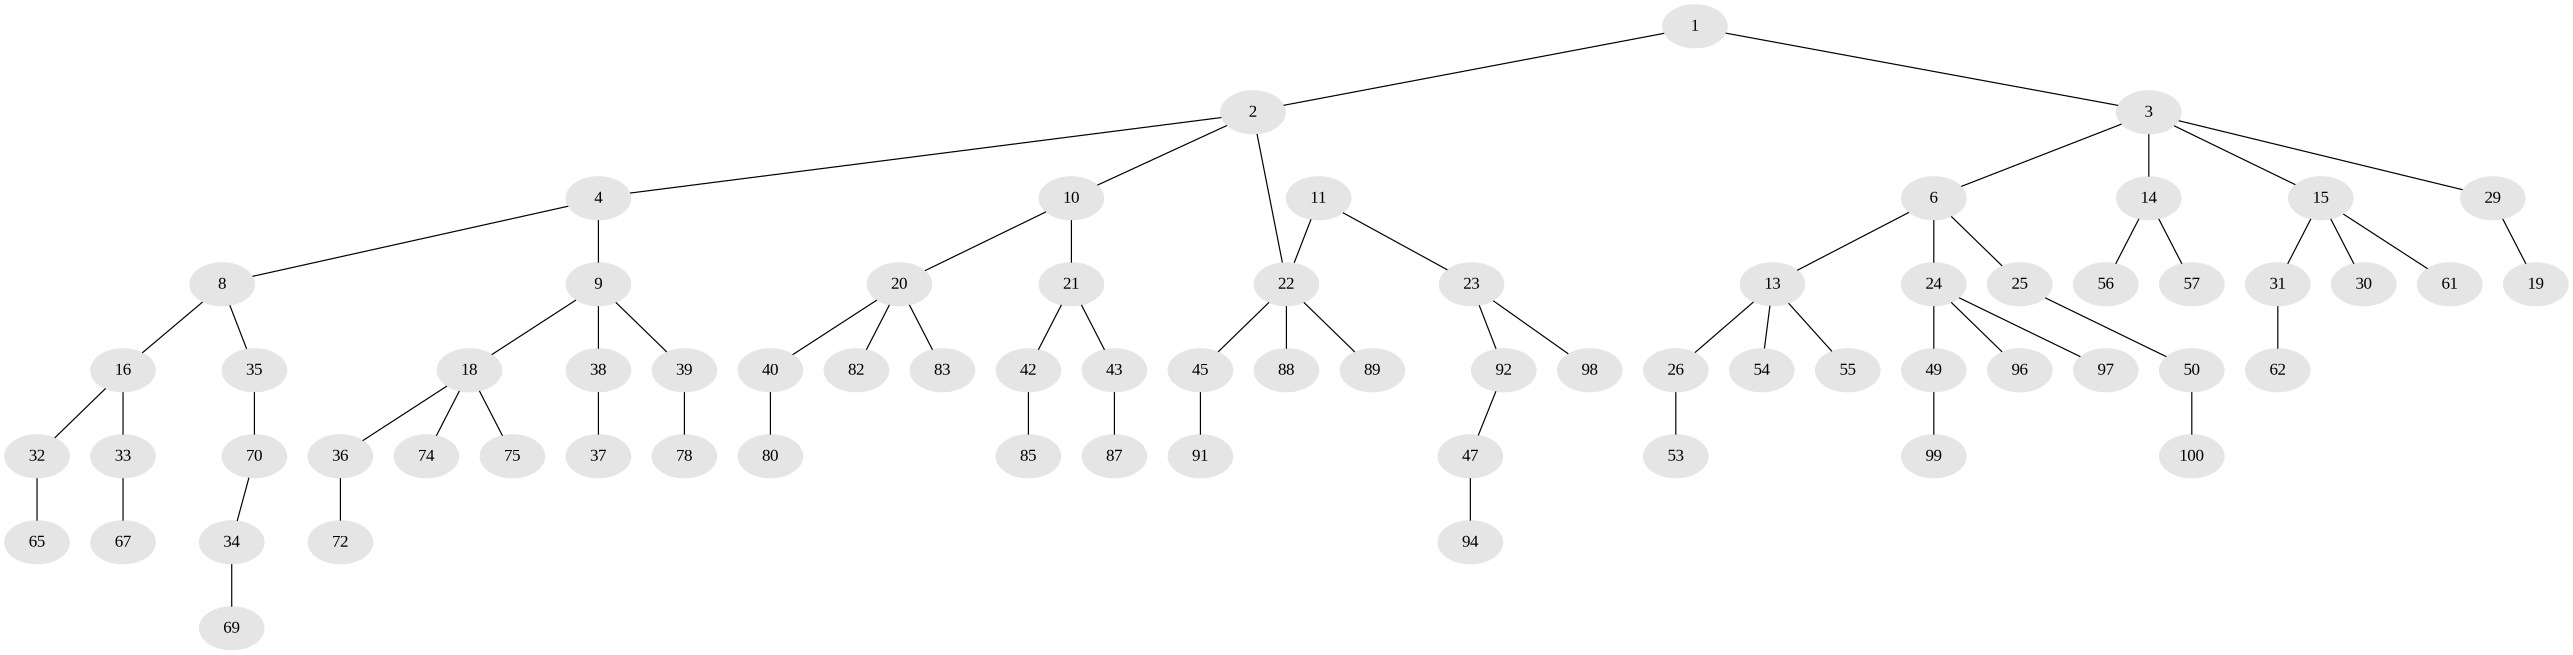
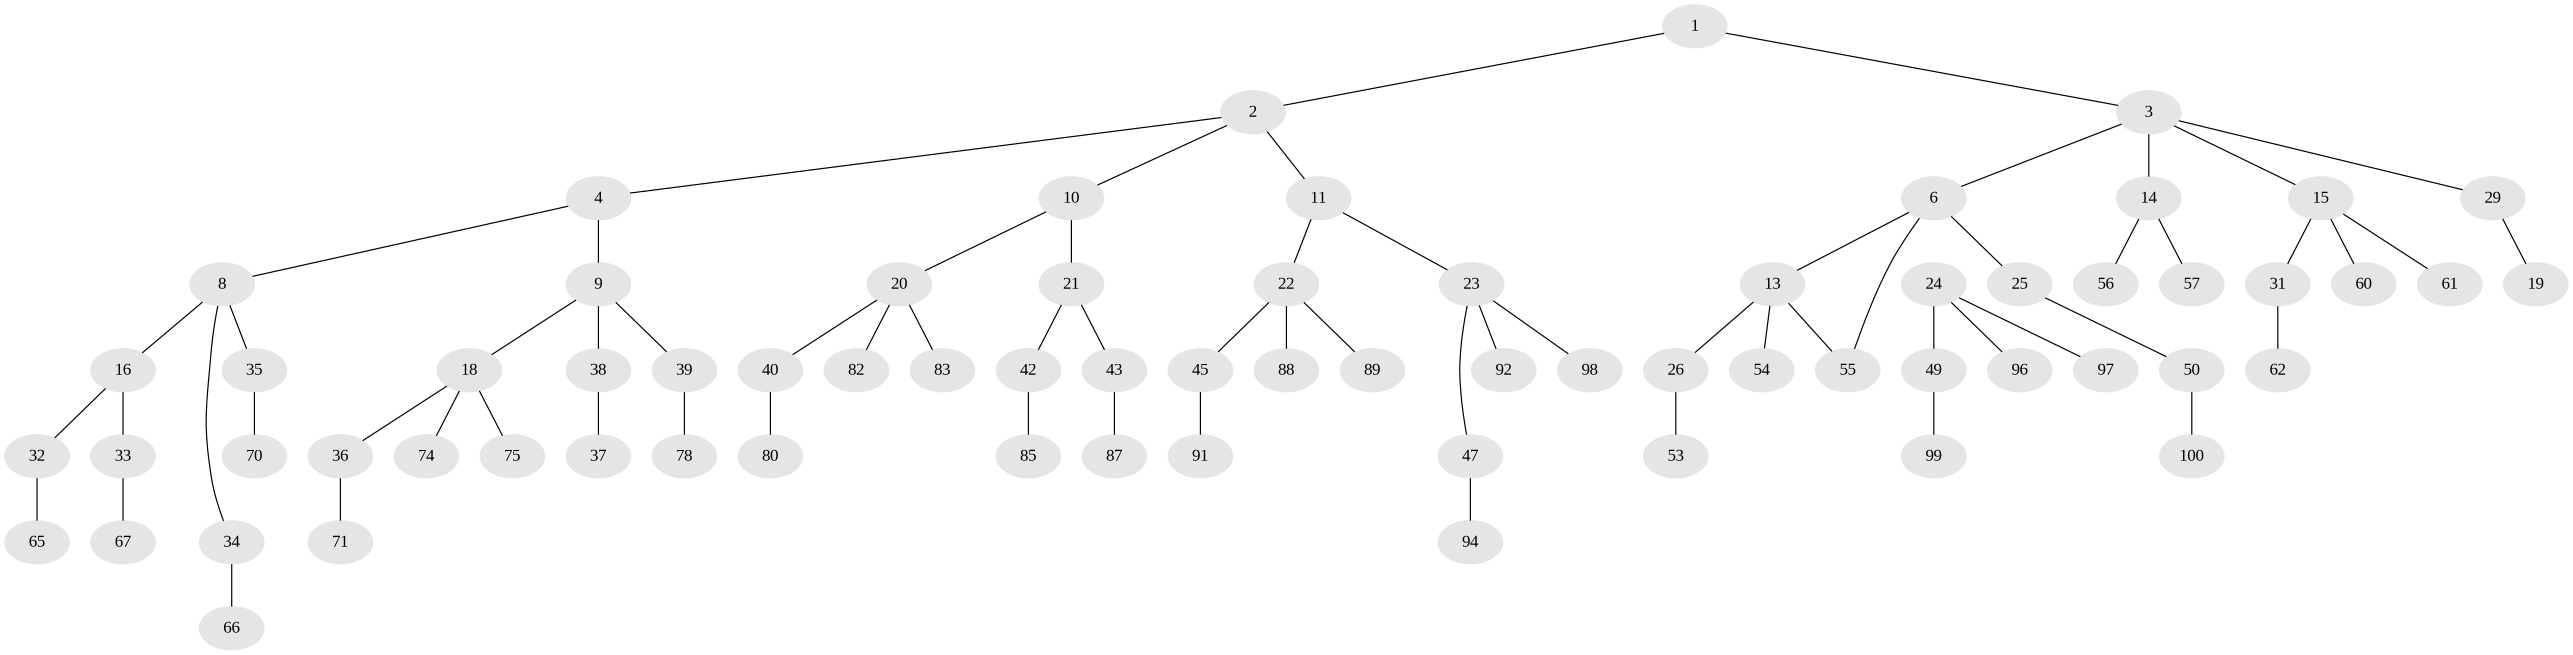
edge "2" -- "22": now "2" -- "11"
edge "6" -- "24": now "6" -- "55"
node "30": label "30" -> "60"
edge "92" -- "47": now "23" -- "47"
edge "70" -- "34": now "8" -- "34"
node "72": label "72" -> "71"
node "69": label "69" -> "66"
